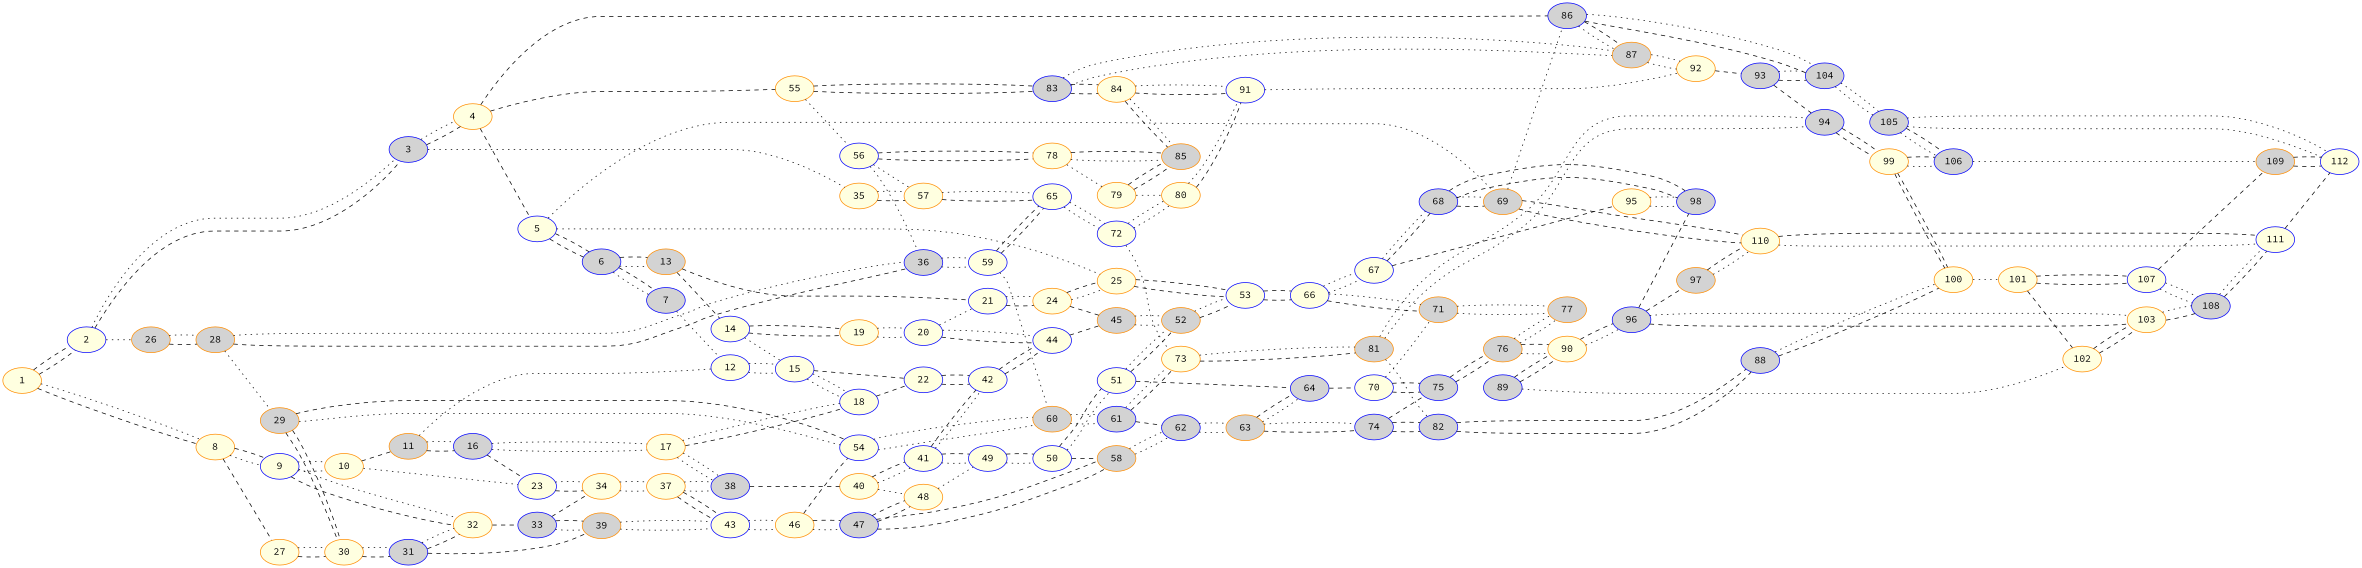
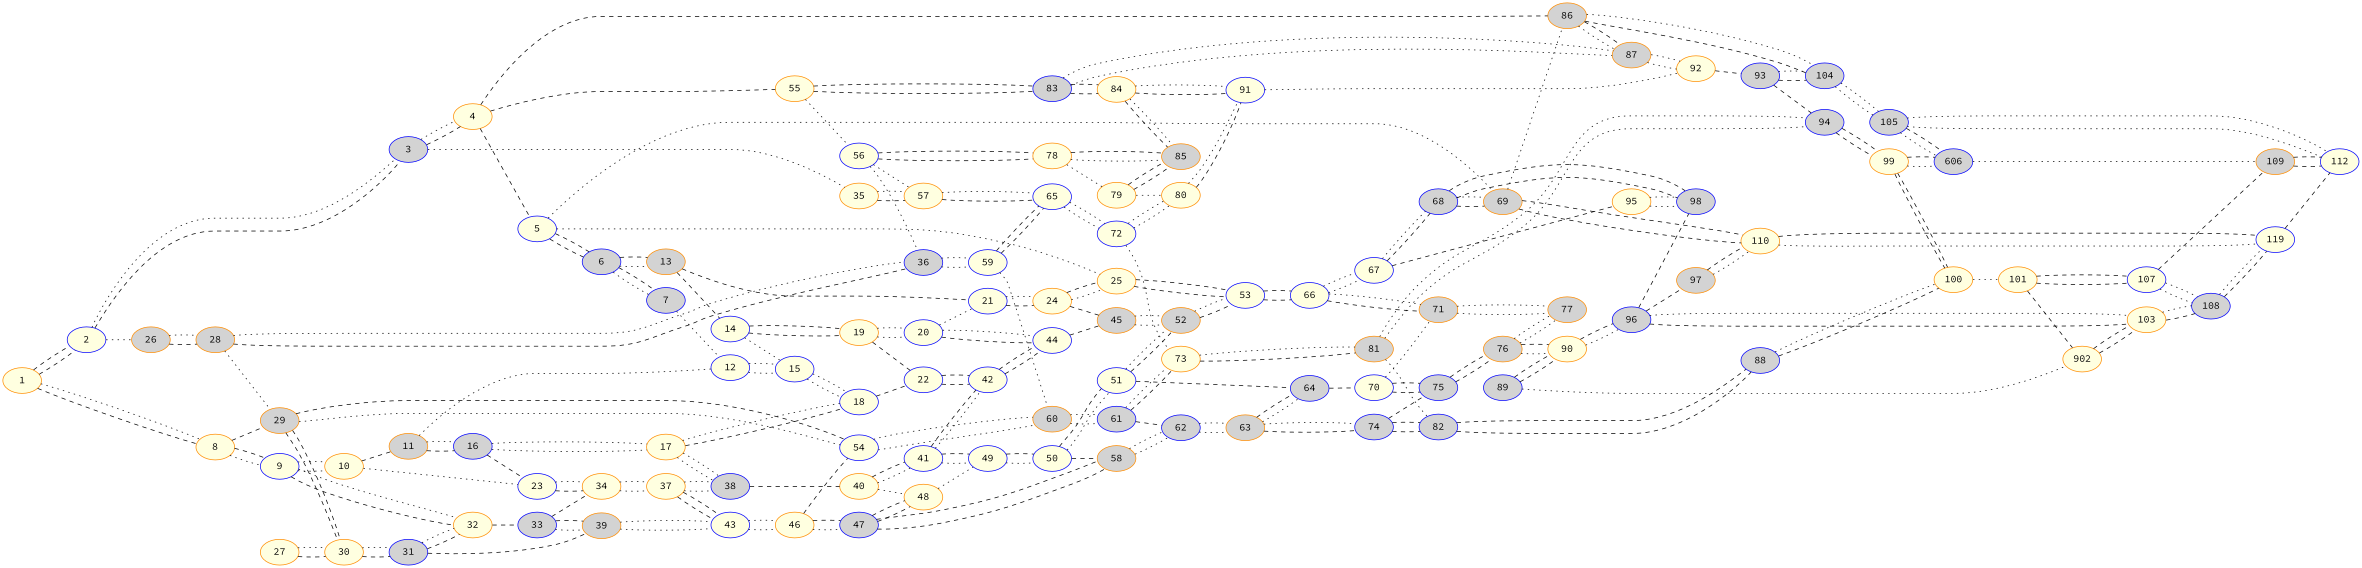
node "86": color blue -> darkorange
node "106": label "106" -> "606"
node "111": label "111" -> "119"
node "102": label "102" -> "902"
edge "15" -- "22": now "19" -- "22"
edge "8" -- "27": now "8" -- "29"
